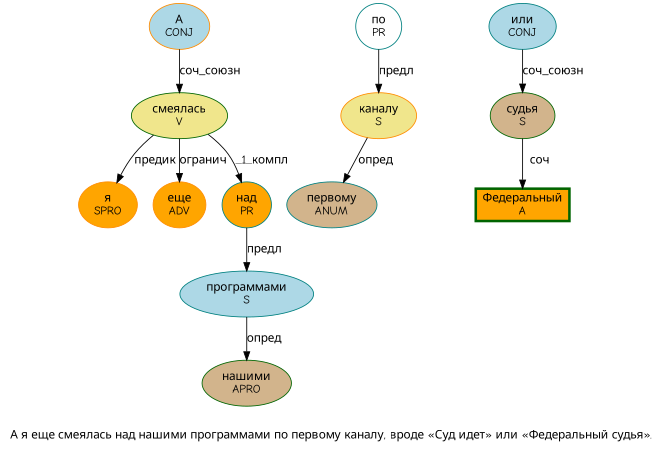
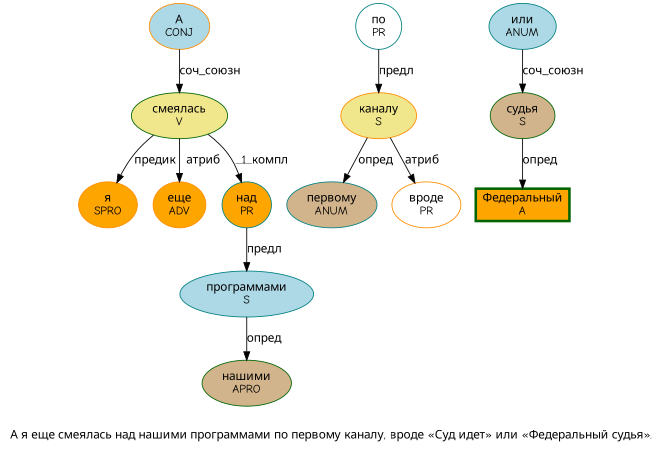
node "или CONJ": label "или CONJ" -> "или ANUM"
edge "смеялась V" -> "еще ADV": label "огранич" -> "атриб"
edge "судья S" -> "Федеральный A": label "соч" -> "опред"
node "вроде PR": added
